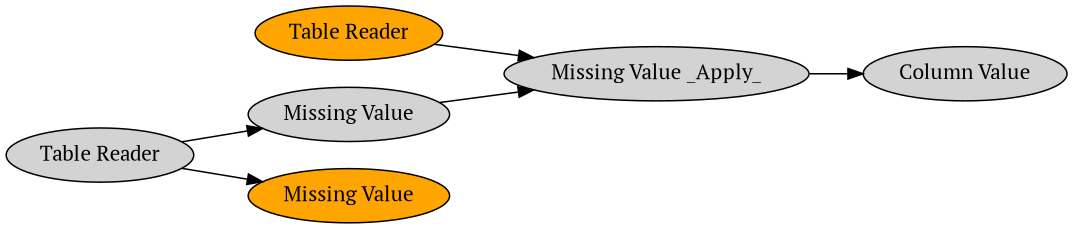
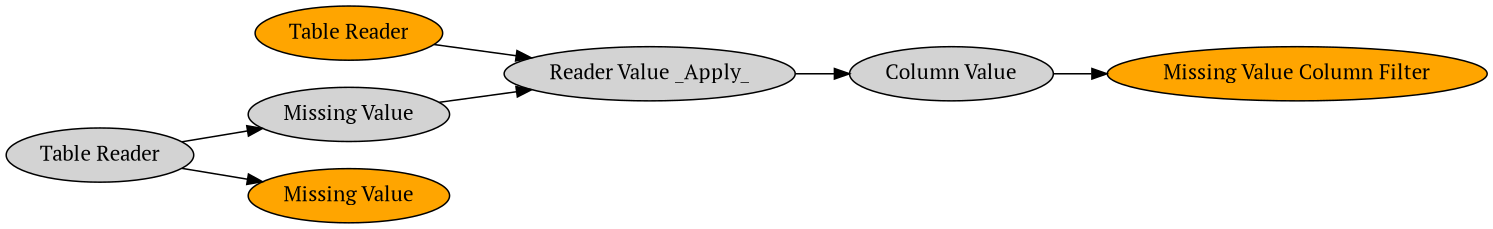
node "Missing Value _Apply_": label "Missing Value _Apply_" -> "Reader Value _Apply_"
node "Missing Value Column Filter": added
